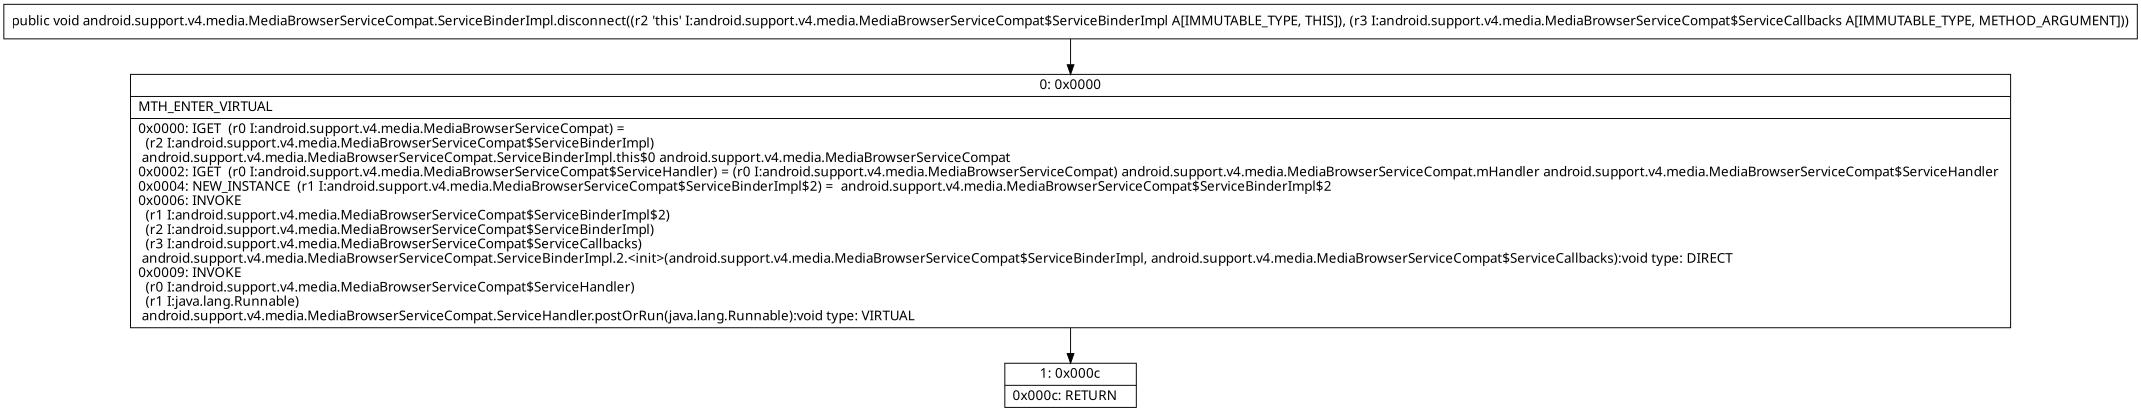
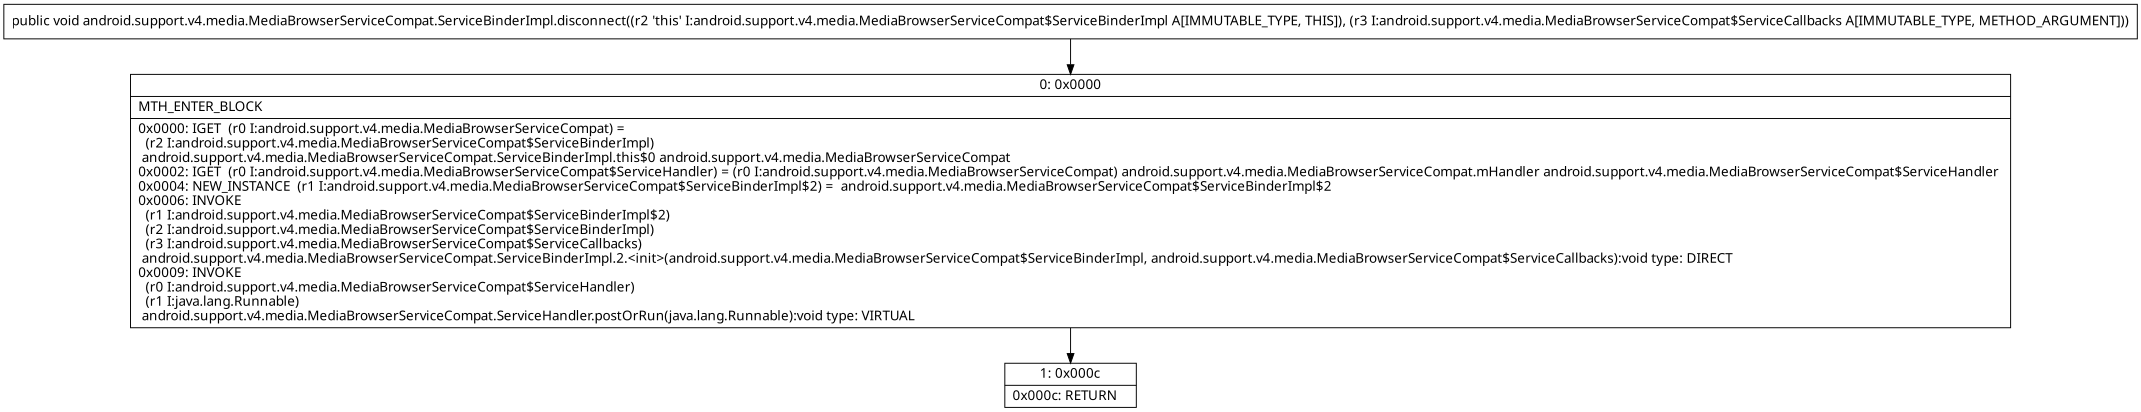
node "0: 0x0000": text "MTH_ENTER_VIRTUAL" -> "MTH_ENTER_BLOCK"
